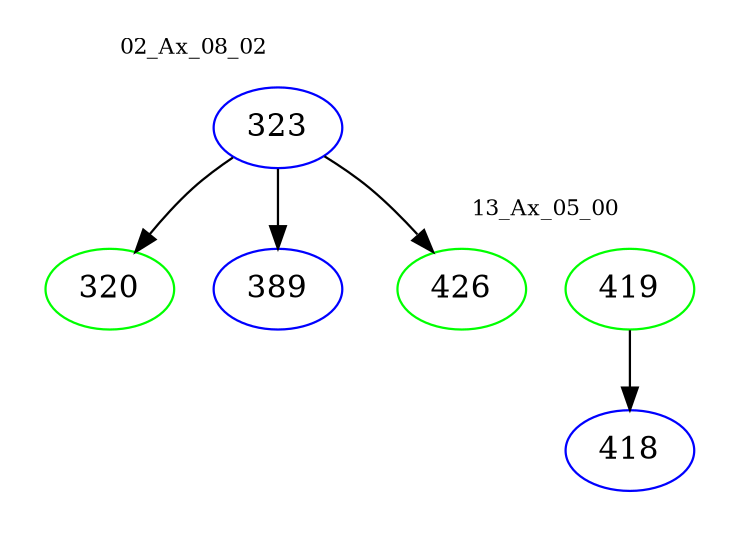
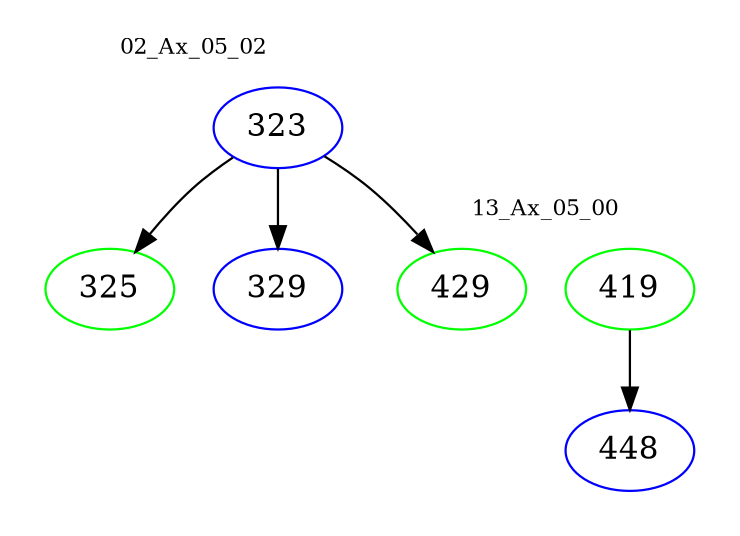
cluster "02_Ax_08_02": label "02_Ax_08_02" -> "02_Ax_05_02"
node "320": label "320" -> "325"
node "389": label "389" -> "329"
node "426": label "426" -> "429"
node "418": label "418" -> "448"
